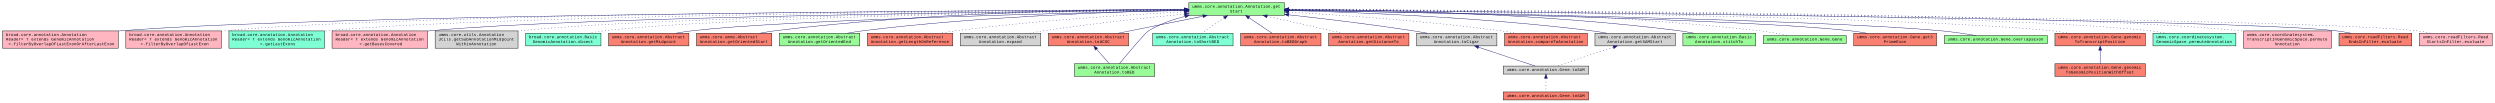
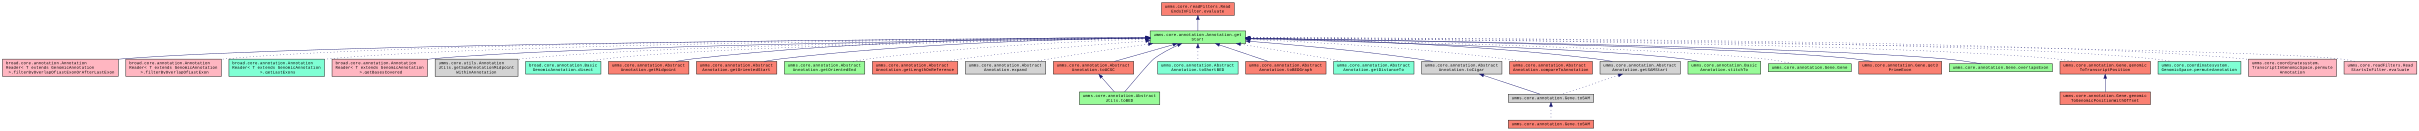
edge "umms.core.readFilters.Read EndsInFilter.evaluate" -> "umms.core.annotation.Annotation.get Start": reversed
edge "umms.core.annotation.Abstract Annotation.getOrientedEnd" -> "umms.core.annotation.Annotation.get Start": style solid -> dotted
node "umms.core.umms.Abstract Annotation.getOrientedStart": label "umms.core.umms.Abstract Annotation.getOrientedStart" -> "umms.core.annotation.Abstract Annotation.getOrientedStart"
node "umms.core.annotation.Abstract Annotation.getDistanceTo": fillcolor salmon -> aquamarine
node "umms.core.annotation.Abstract Annotation.toBED": label "umms.core.annotation.Abstract Annotation.toBED" -> "umms.core.annotation.Abstract Utils.toBED"
